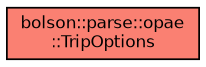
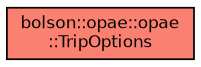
node "bolson::parse::opae ::TripOptions": label "bolson::parse::opae ::TripOptions" -> "bolson::opae::opae ::TripOptions"
